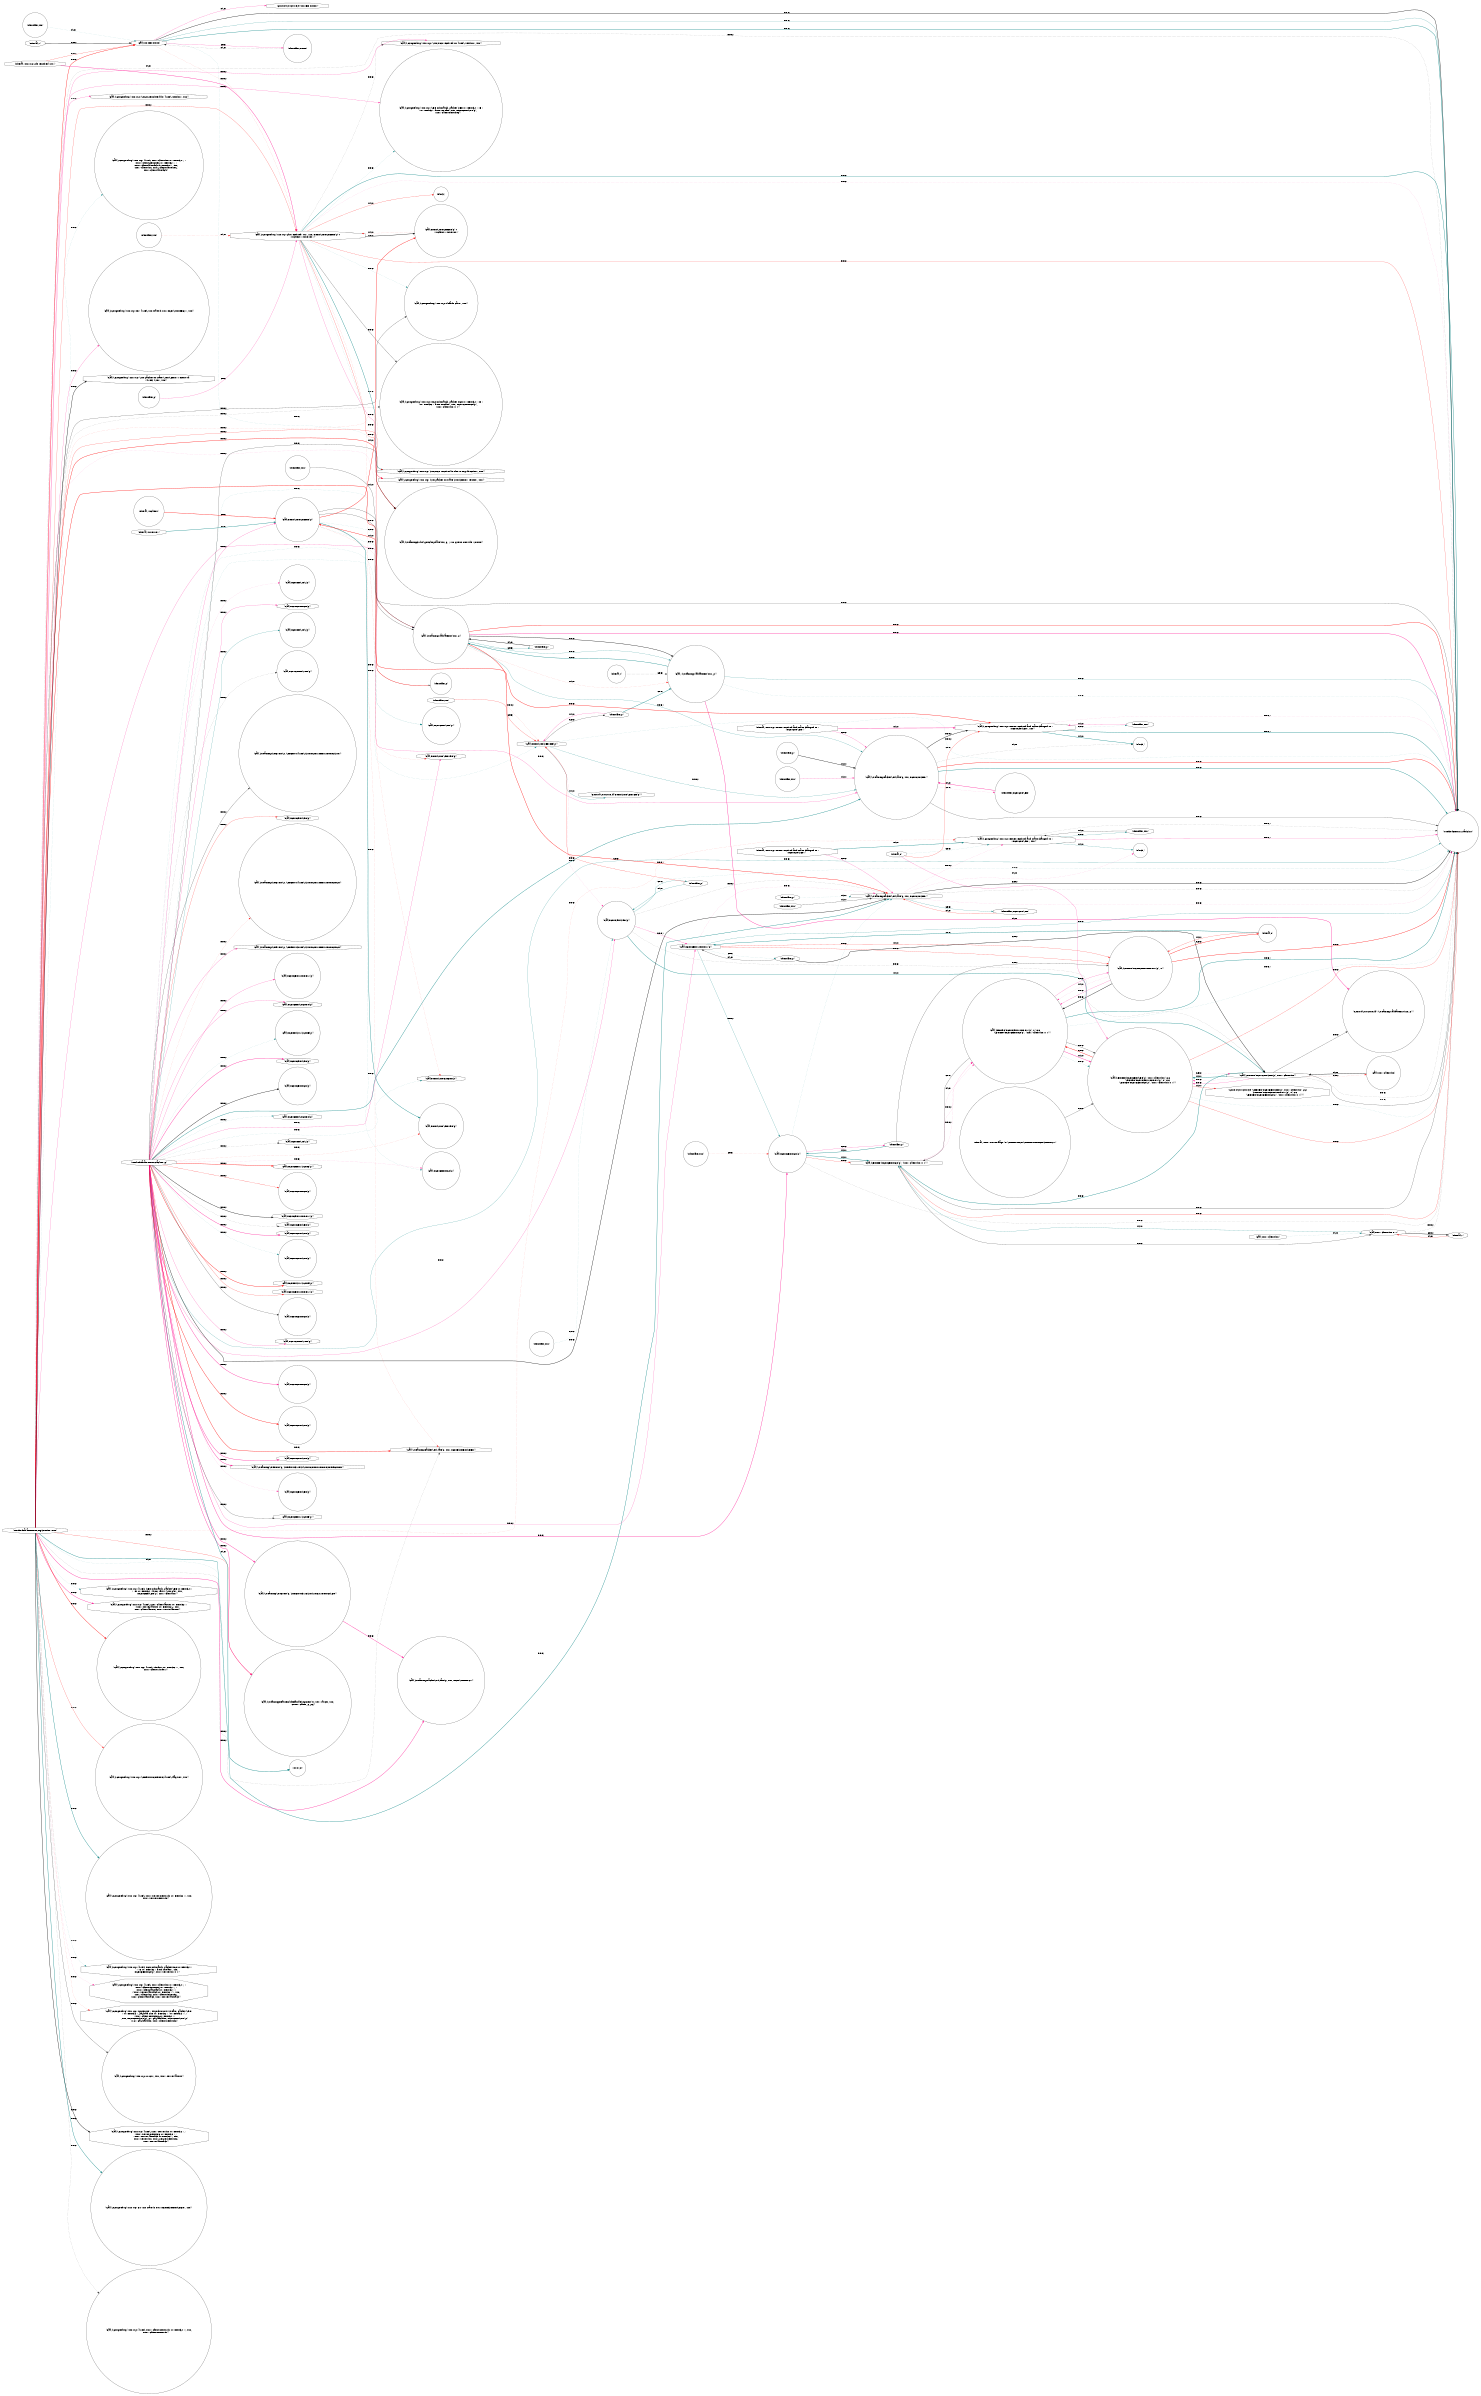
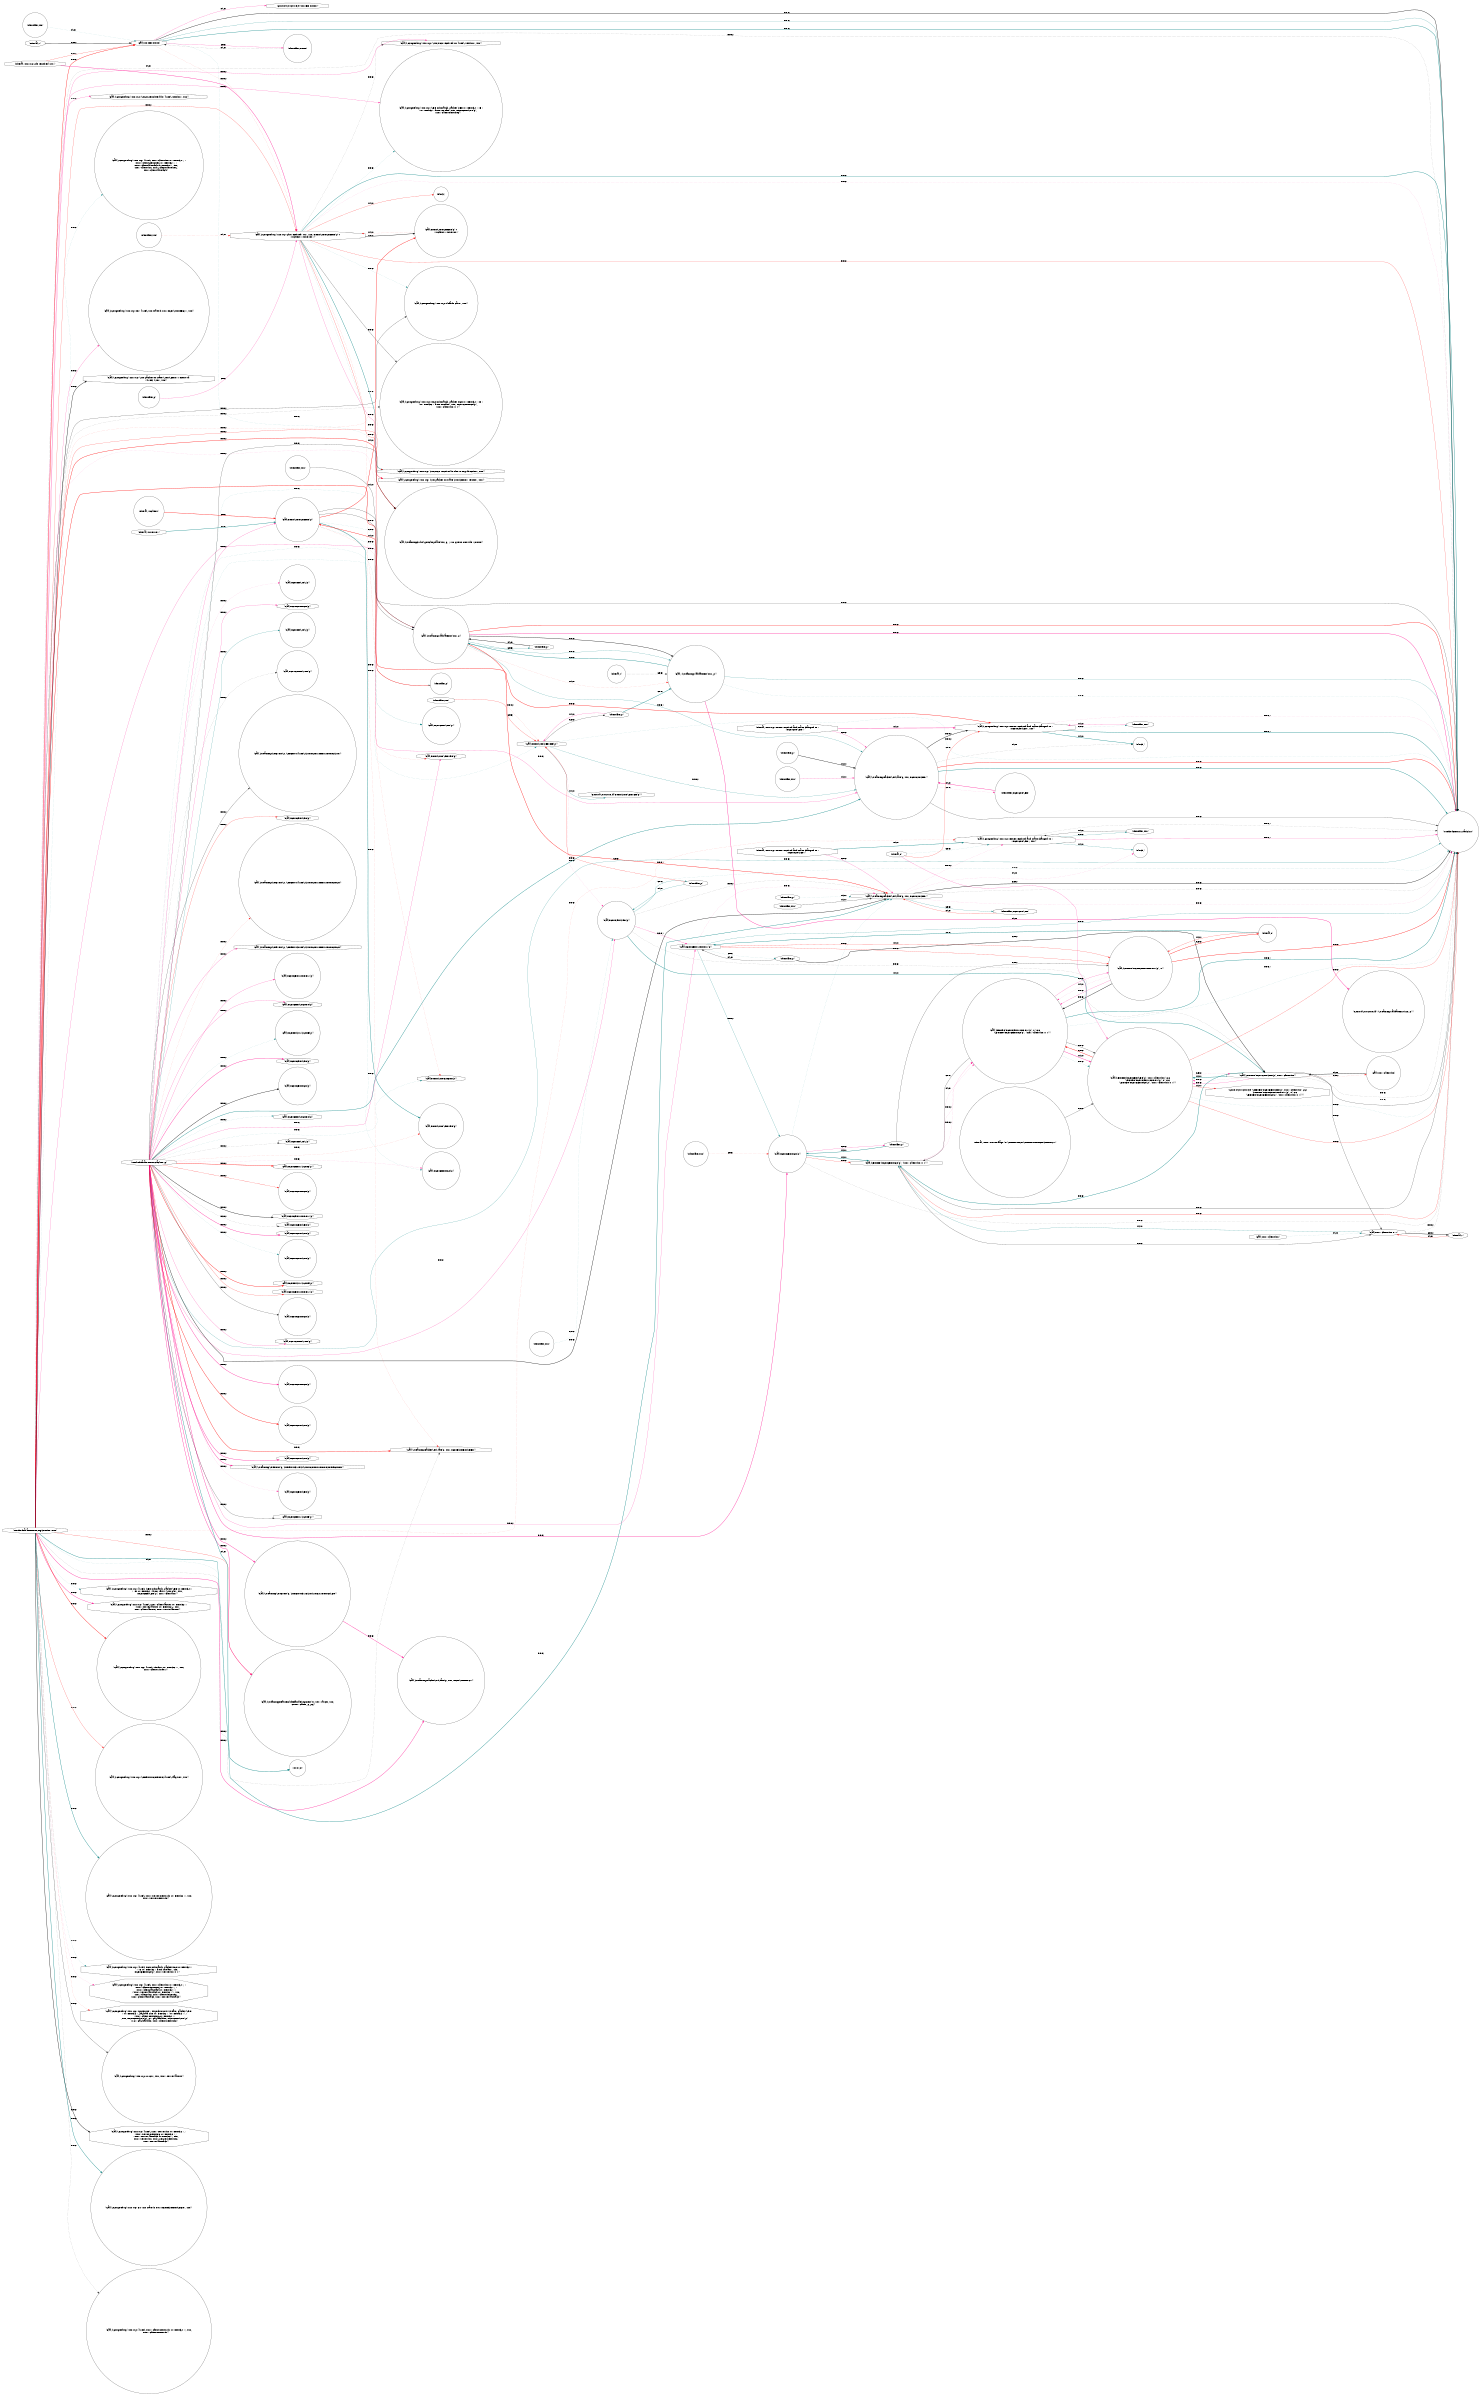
edge "(Call,SEQ_EQ(TCP_GET_SEQ(p), ssn->client.isn))" -> "(ControlStructure,if (!StreamTcpValidateRst(ssn, p)))": now "(Call,SEQ_EQ(TCP_GET_SEQ(p), ssn->client.isn))" -> "(Call,ssn->client.isn + 1)"
